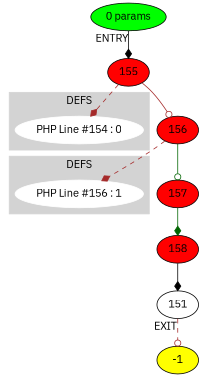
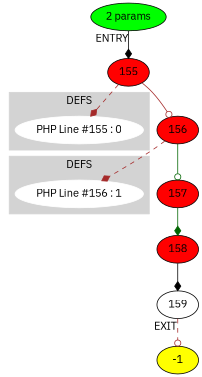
node "0 params": label "0 params" -> "2 params"
node "PHP Line #154 : 0": label "PHP Line #154 : 0" -> "PHP Line #155 : 0"
node "151": label "151" -> "159"
